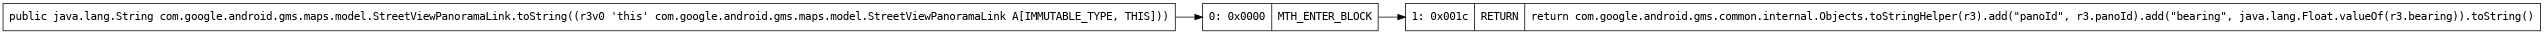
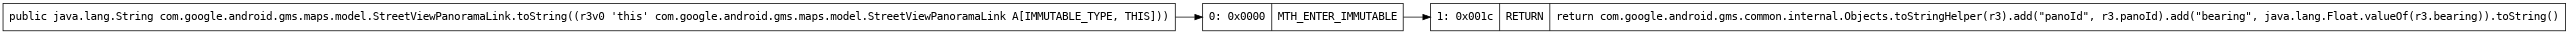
node "0: 0x0000": text "MTH_ENTER_BLOCK" -> "MTH_ENTER_IMMUTABLE"
